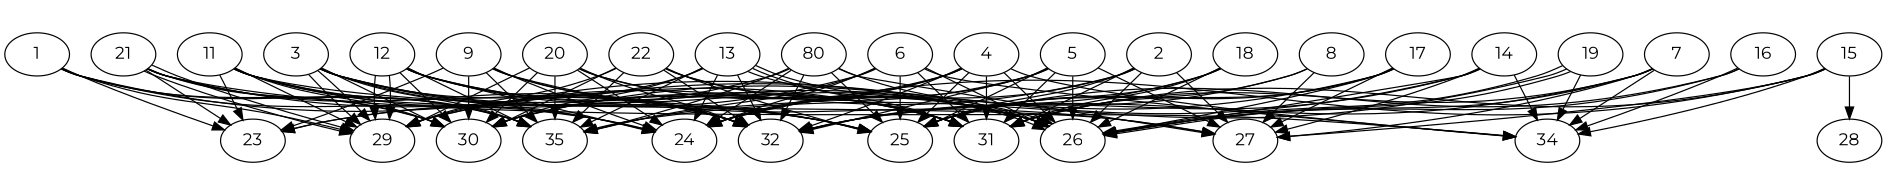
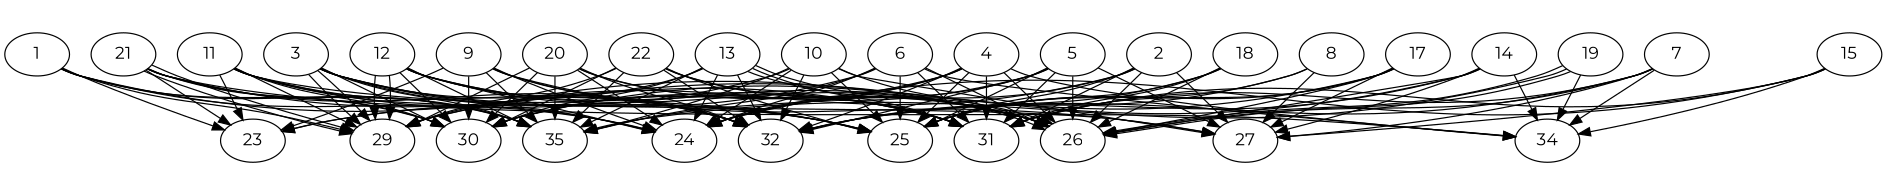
node "80": label "80" -> "10"
node "16": removed
node "28": removed
